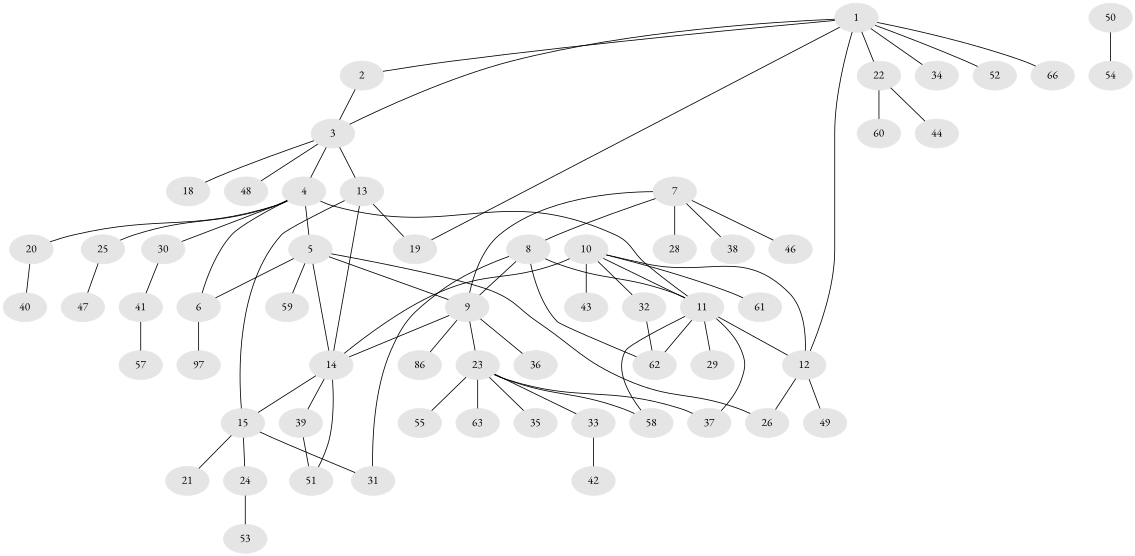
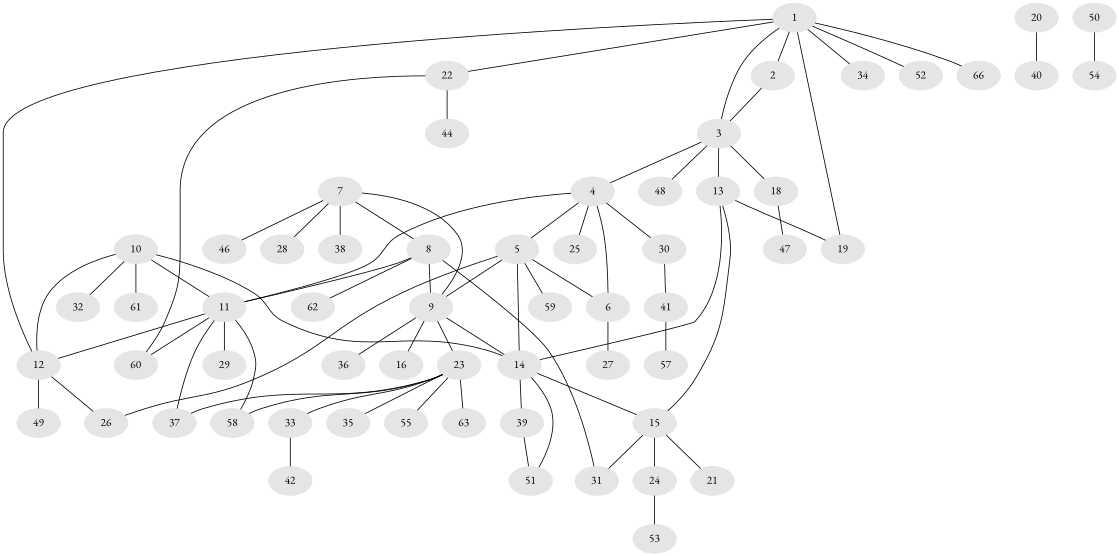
edge "4" -- "20": removed
edge "25" -- "47": now "18" -- "47"
node "43": removed
edge "11" -- "62": now "11" -- "60"
edge "32" -- "62": removed
node "97": label "97" -> "27"
node "86": label "86" -> "16"
